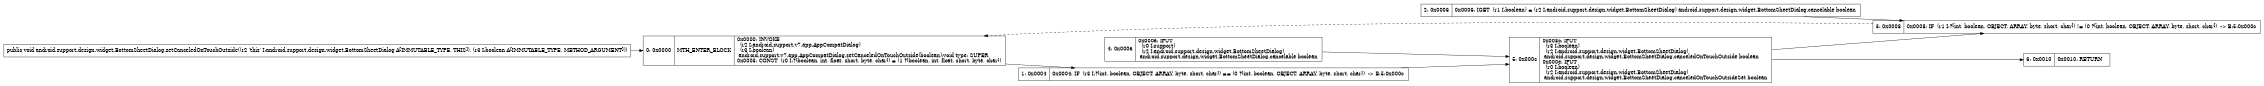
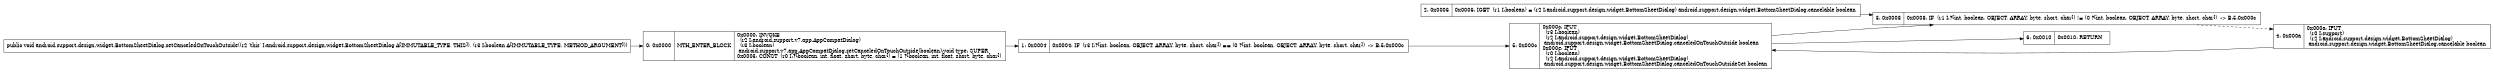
edge "3: 0x0008" -> "0: 0x0000": now "3: 0x0008" -> "4: 0x000a"
node "5: 0x000c": text "0x008c: IPUT" -> "0x000c: IPUT"
